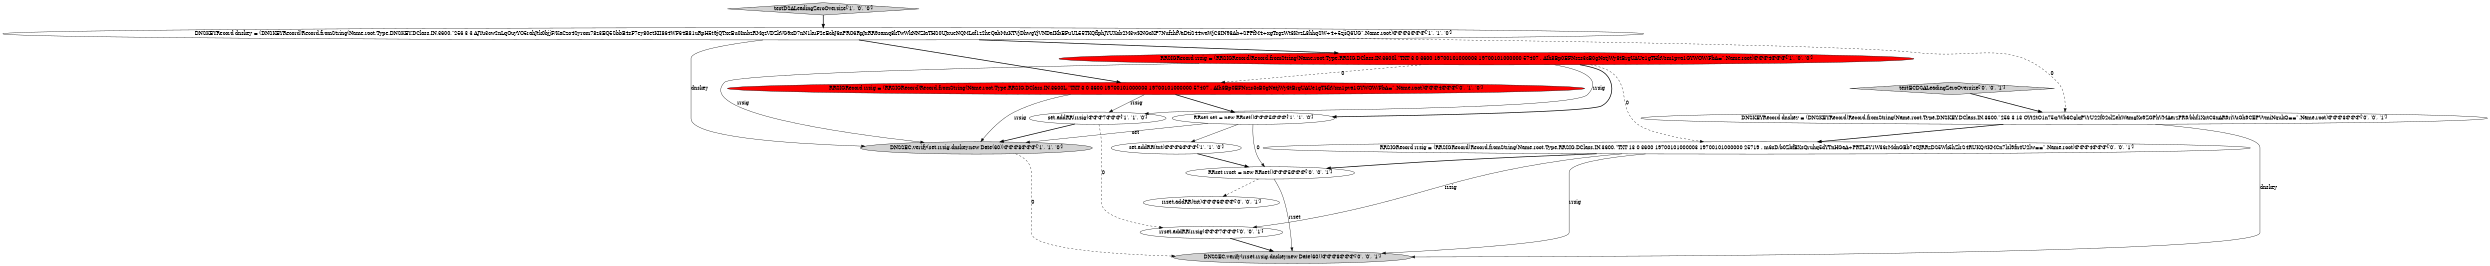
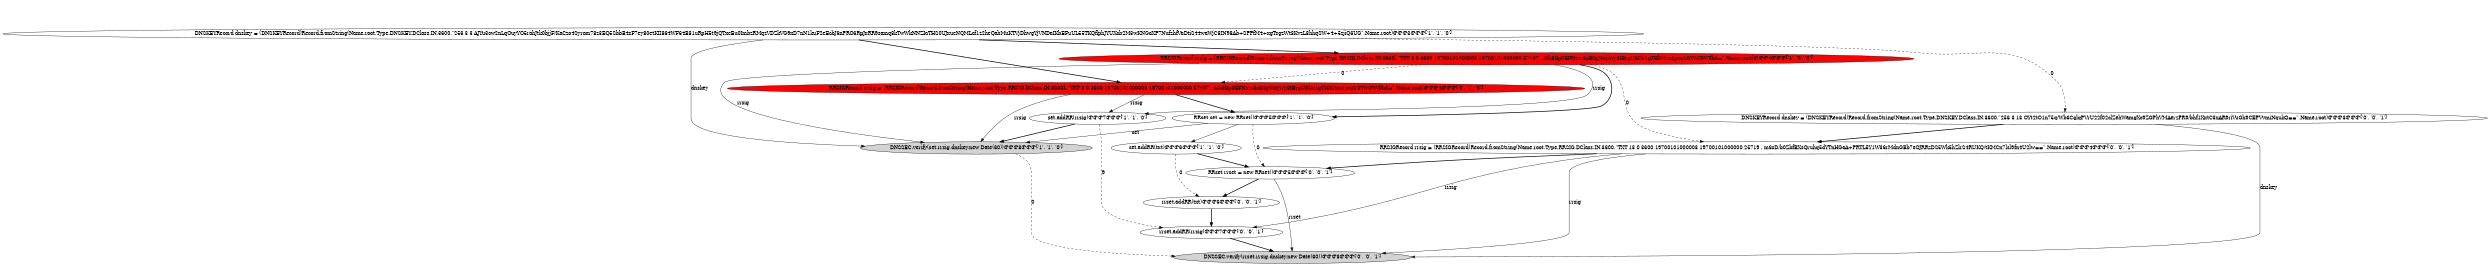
node "testDSALeadingZeroOversize['1', '0', '0']": removed
node "testECDSALeadingZeroOversize['0', '0', '1']": removed
edge "RRset set = new RRset()@@@5@@@['1', '1', '0']" -> "RRset rrset = new RRset()@@@5@@@['0', '0', '1']": style solid -> dashed
edge "set.addRR(rrsig)@@@7@@@['1', '1', '0']" -> "rrset.addRR(rrsig)@@@7@@@['0', '0', '1']": label "0" -> "9"
edge "set.addRR(txt)@@@6@@@['1', '1', '0']" -> "rrset.addRR(txt)@@@6@@@['0', '0', '1']": added, label "0"
edge "RRset rrset = new RRset()@@@5@@@['0', '0', '1']" -> "rrset.addRR(txt)@@@6@@@['0', '0', '1']": style dashed -> bold
edge "rrset.addRR(txt)@@@6@@@['0', '0', '1']" -> "rrset.addRR(rrsig)@@@7@@@['0', '0', '1']": added
